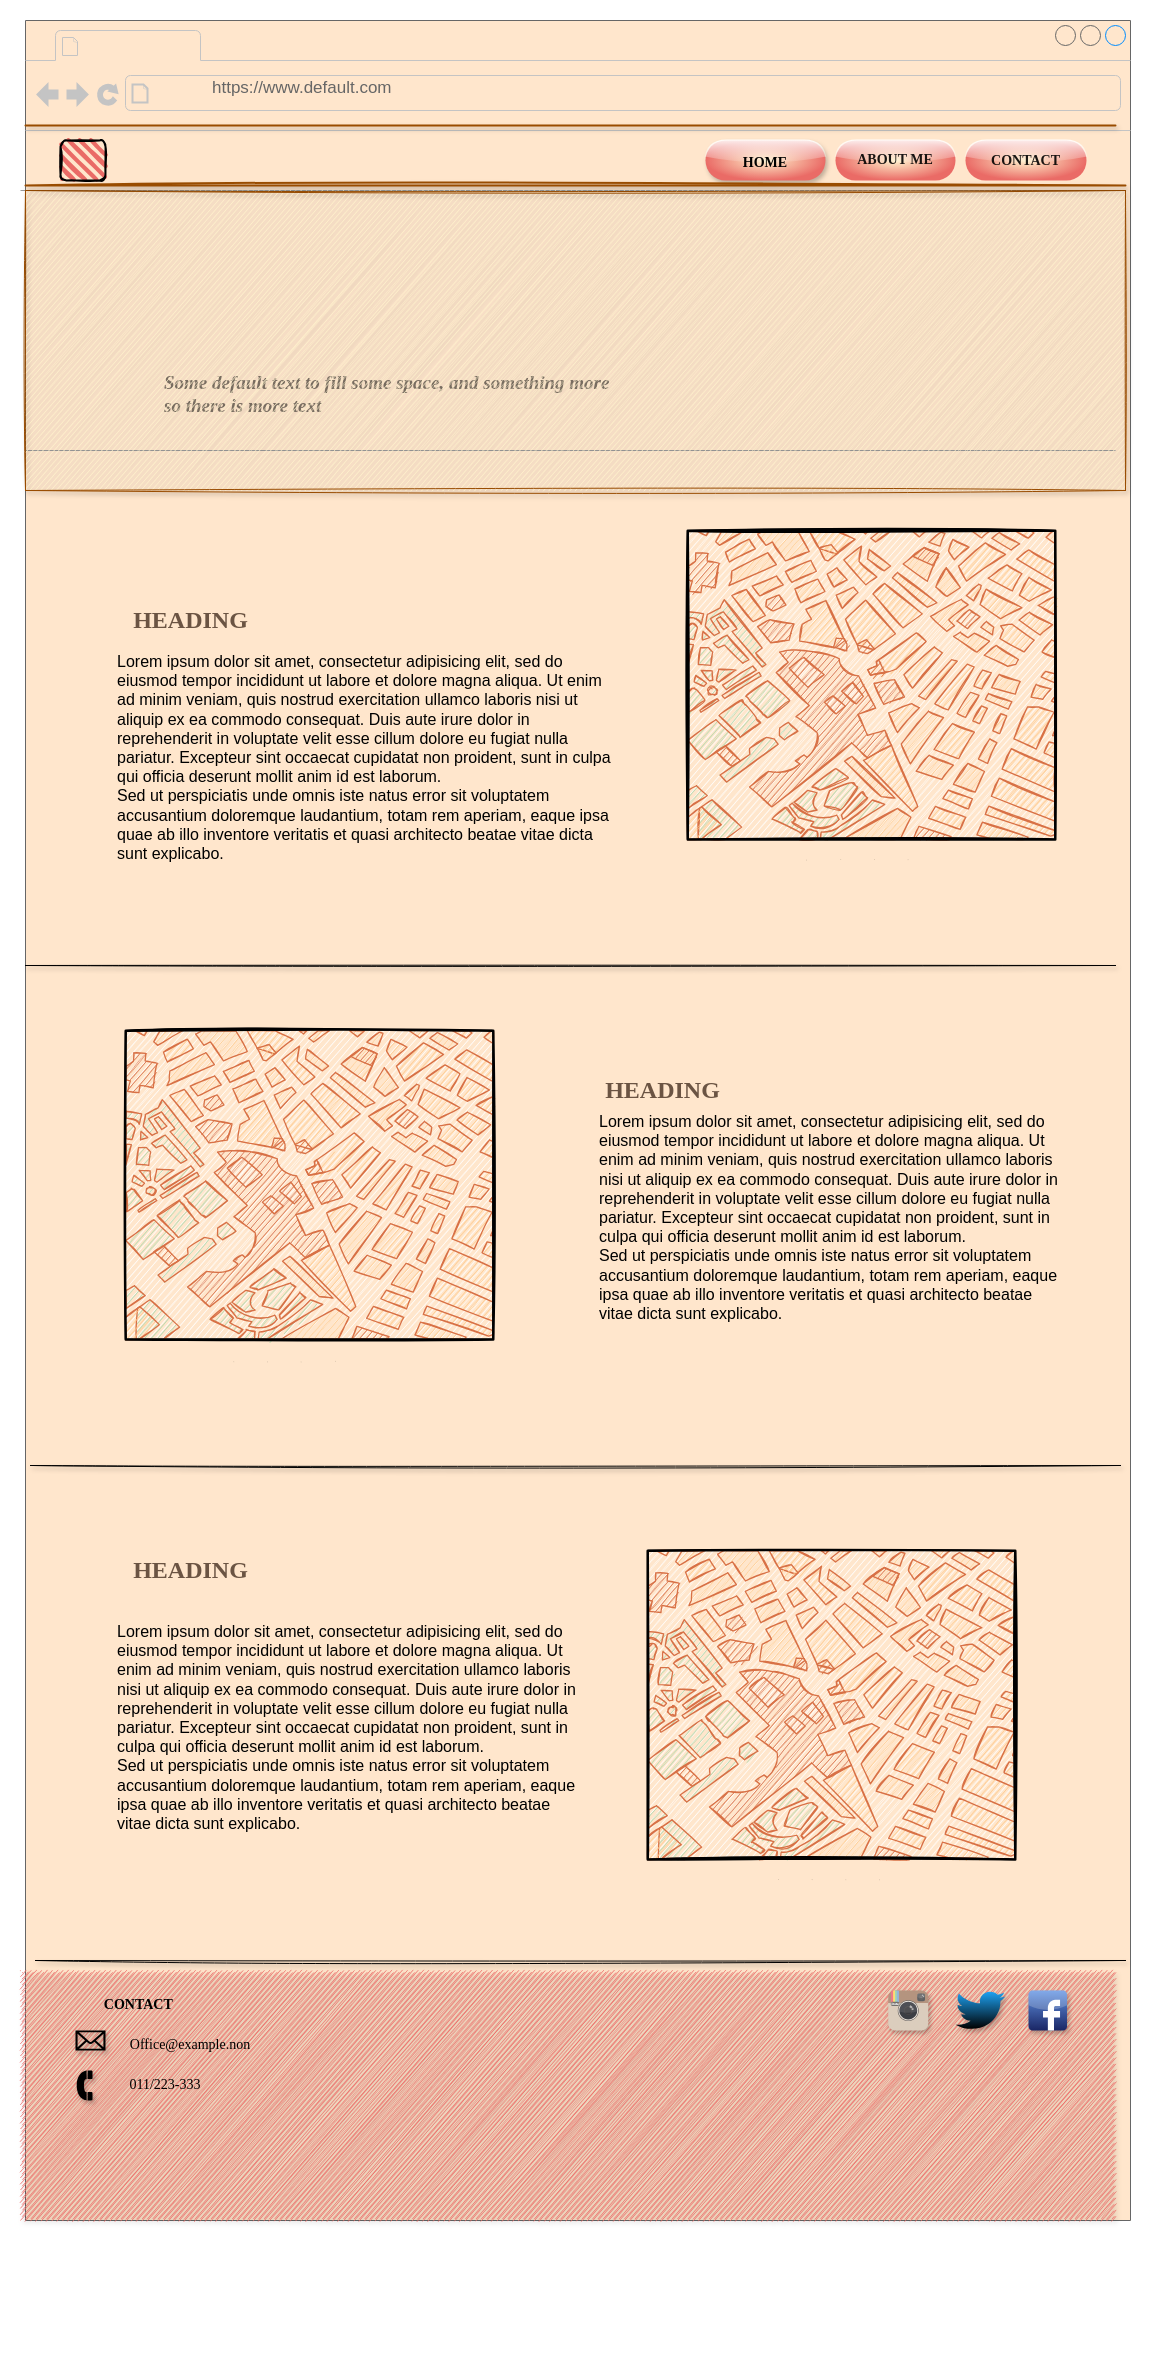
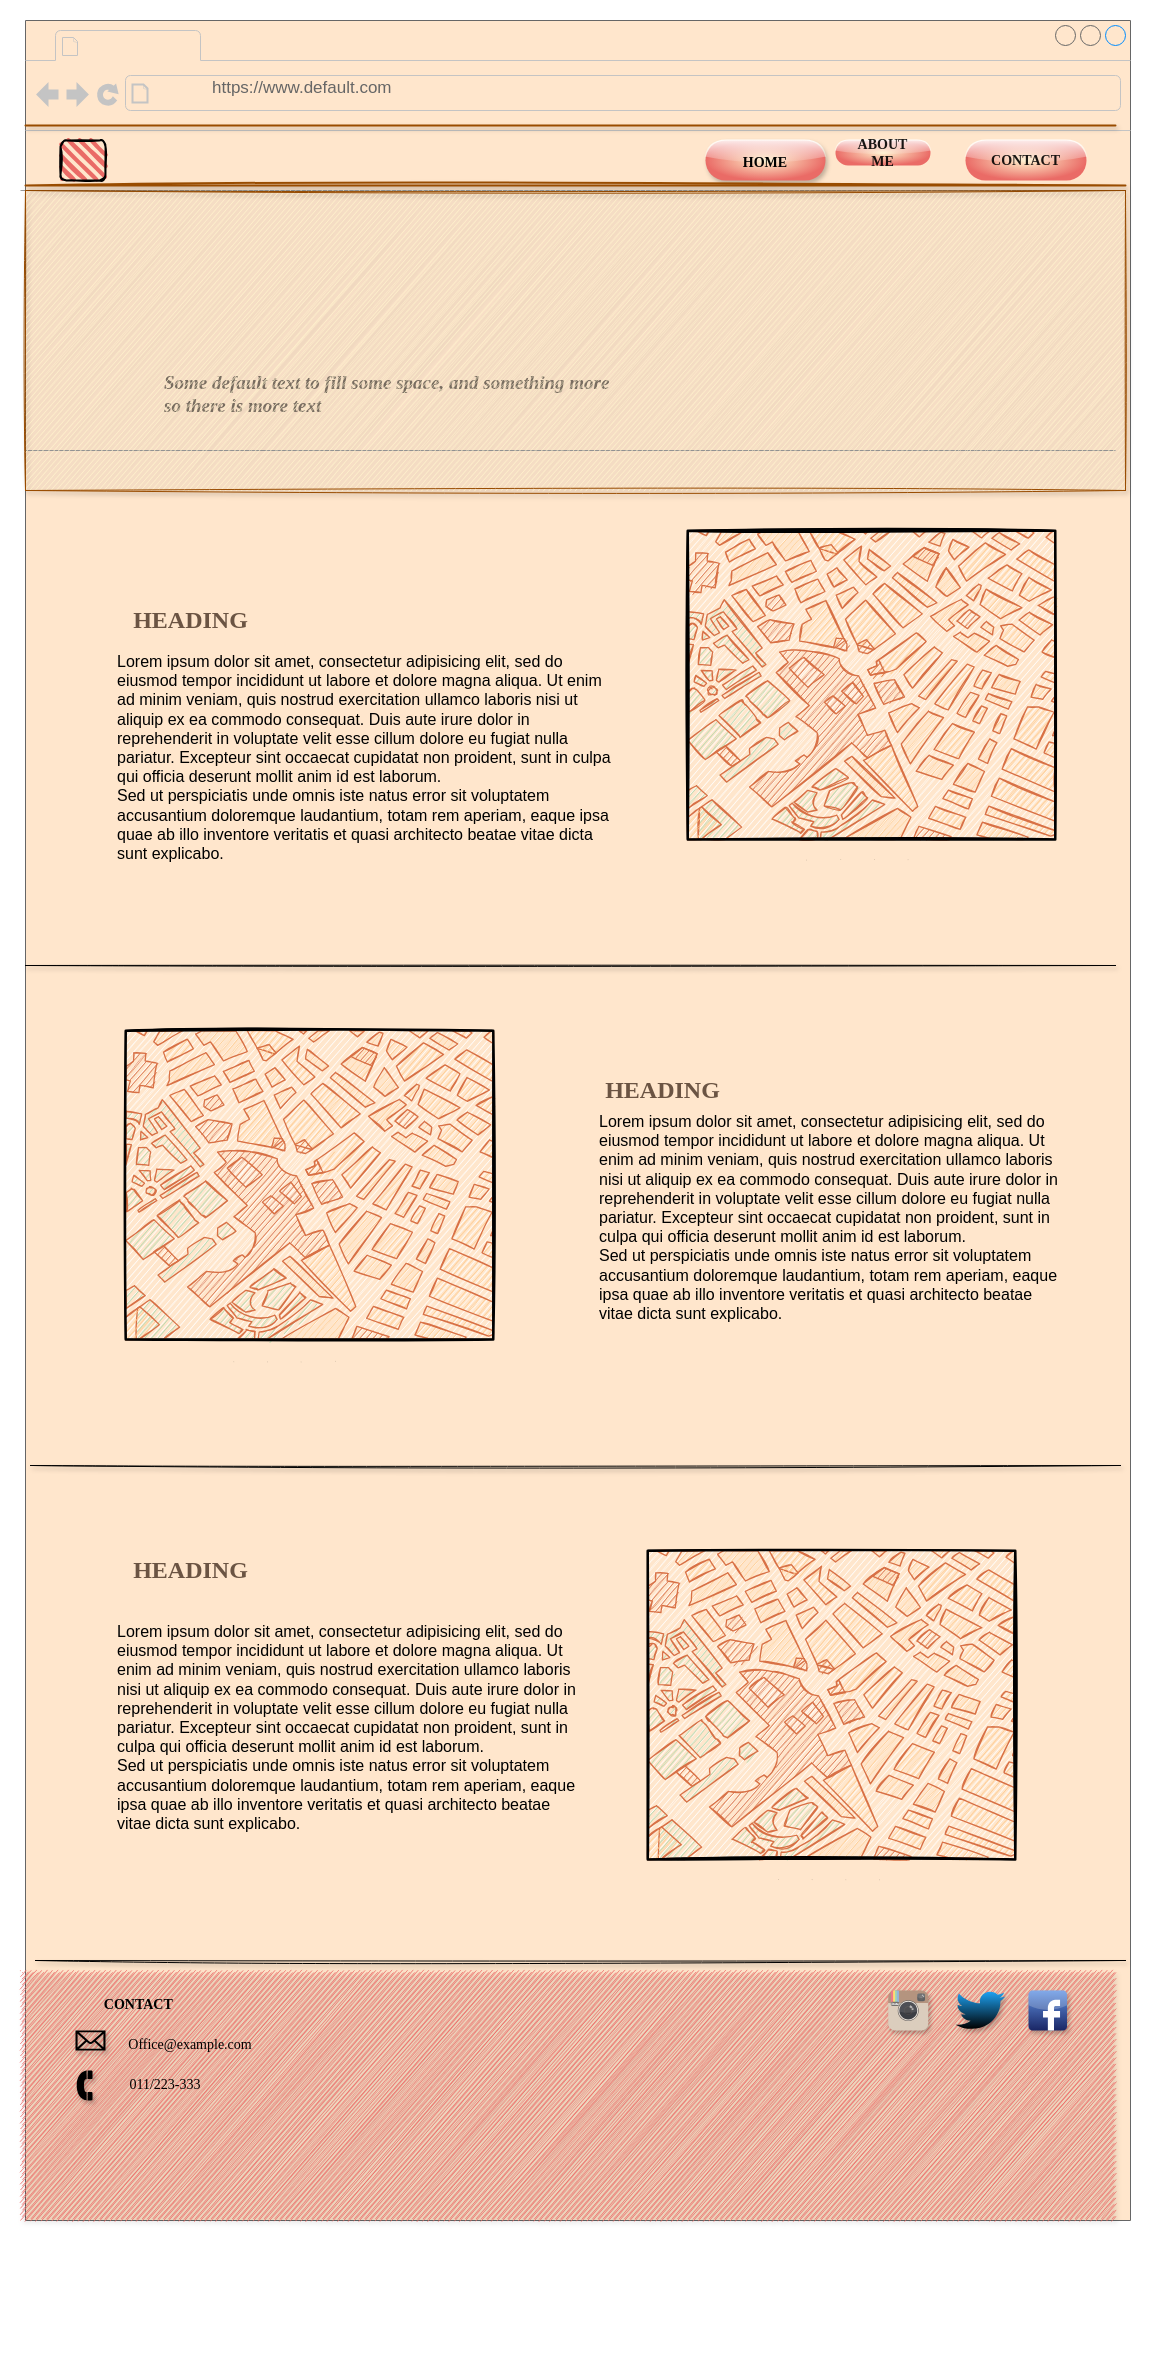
node "ABOUT ME": size 120x40 -> 95x25
node "Office@example.non": label "Office@example.non" -> "Office@example.com"
